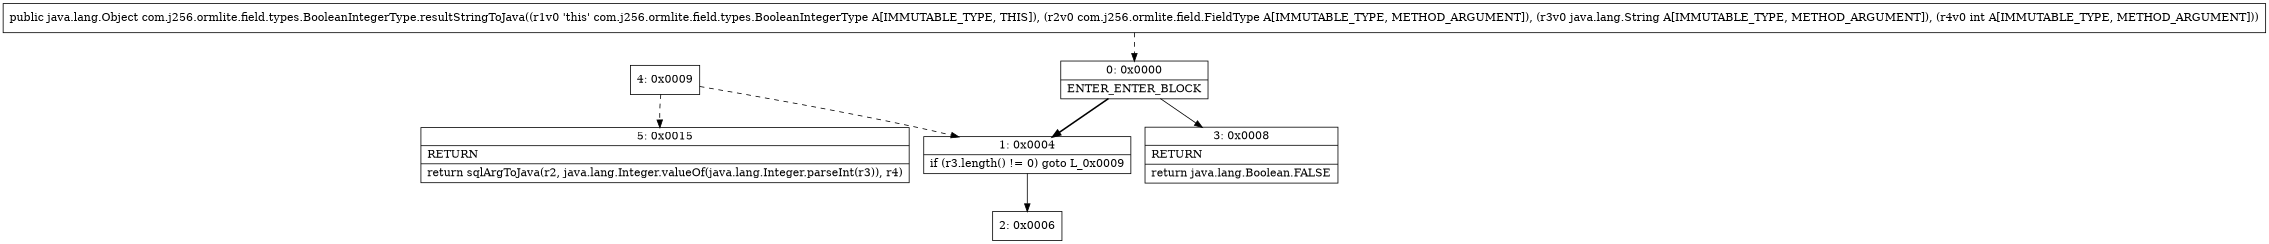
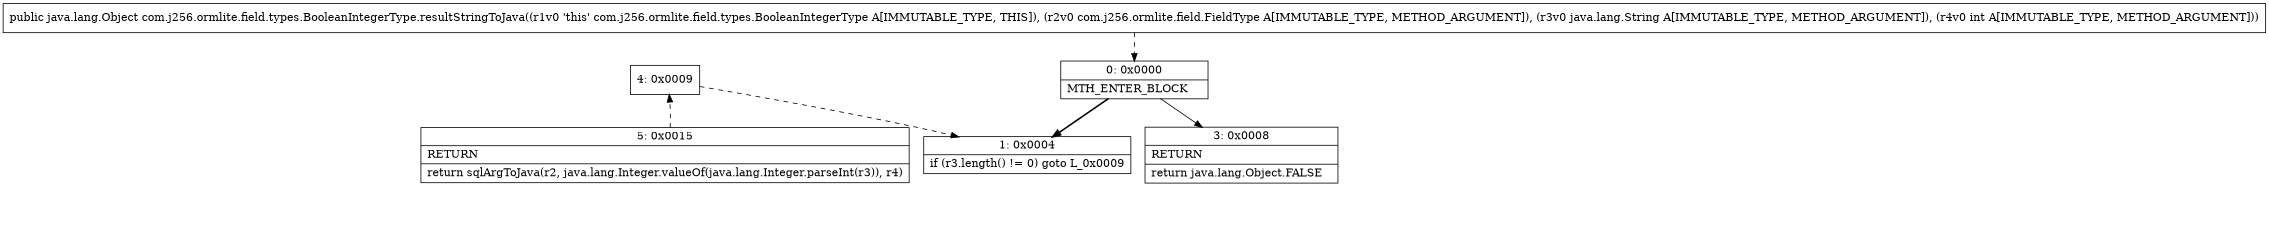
node "0: 0x0000": text "ENTER_ENTER_BLOCK" -> "MTH_ENTER_BLOCK"
edge "4: 0x0009" -> "5: 0x0015": reversed
node "3: 0x0008": text "return java.lang.Boolean.FALSE" -> "return java.lang.Object.FALSE"
node "2: 0x0006": removed
